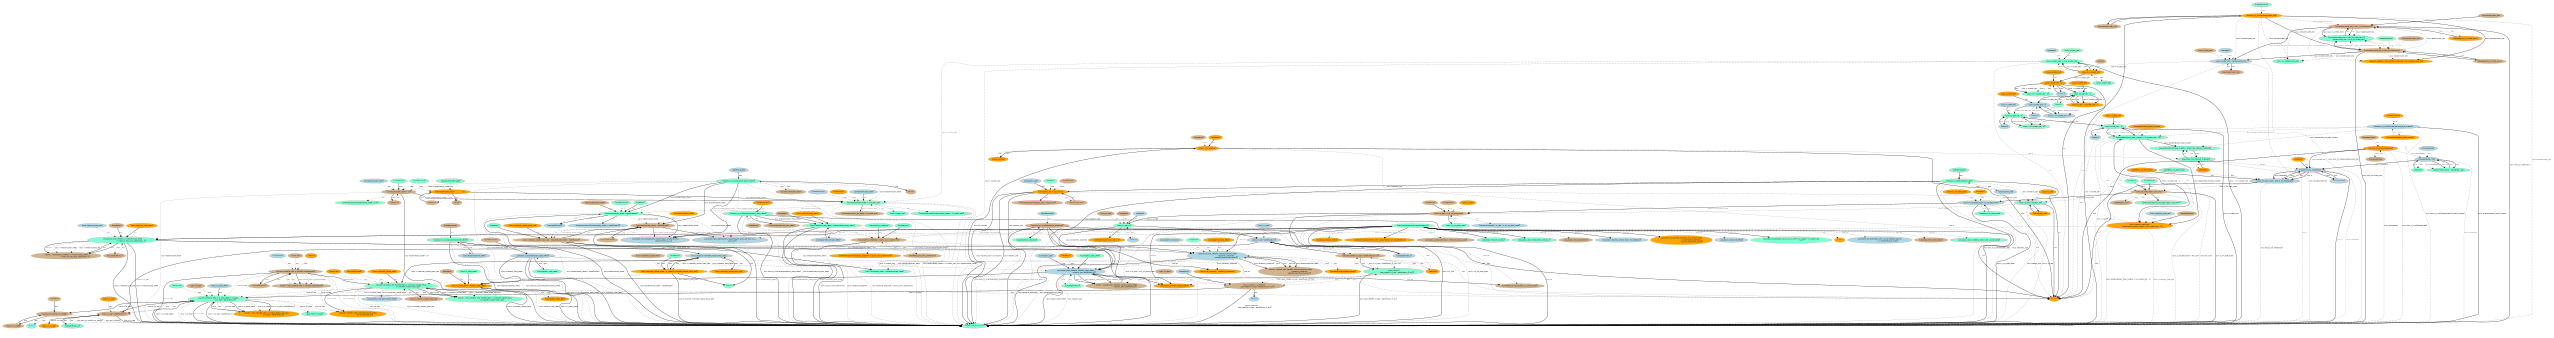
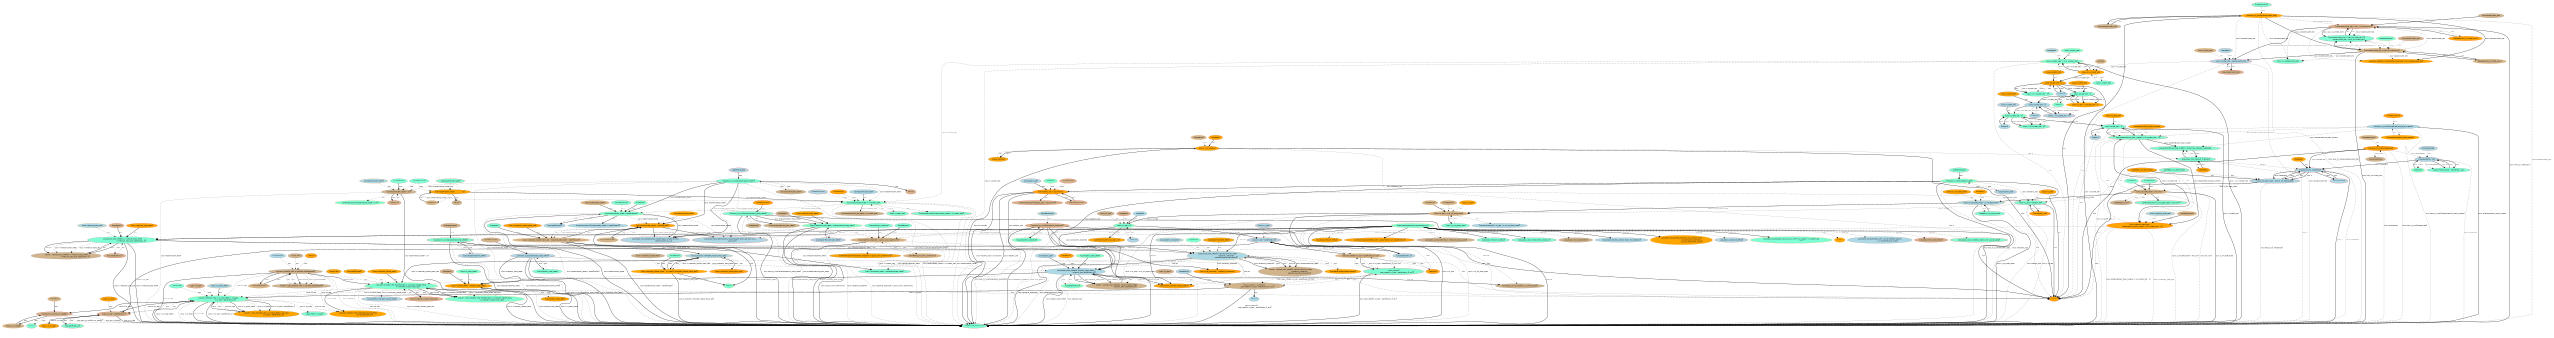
edge "(Call,header.l1_size > 0x2000000)" -> "(Literal,0x2000000)": style dashed -> bold
edge "(Call,header.header_length < 104)" -> "(Call,header.header_length > s->cluster_size)": style bold -> dashed
node "(Call,header.header_length - sizeof(header))": fillcolor tan -> orange
